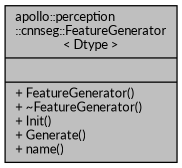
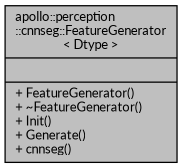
node "apollo::perception": text "+ name()" -> "+ cnnseg()"
